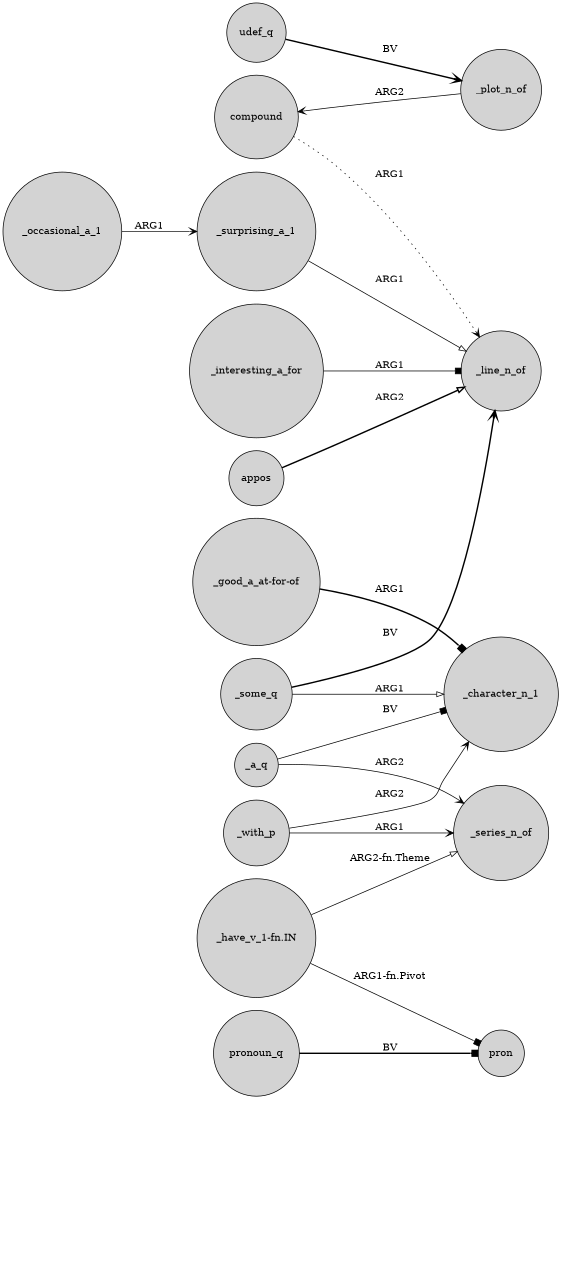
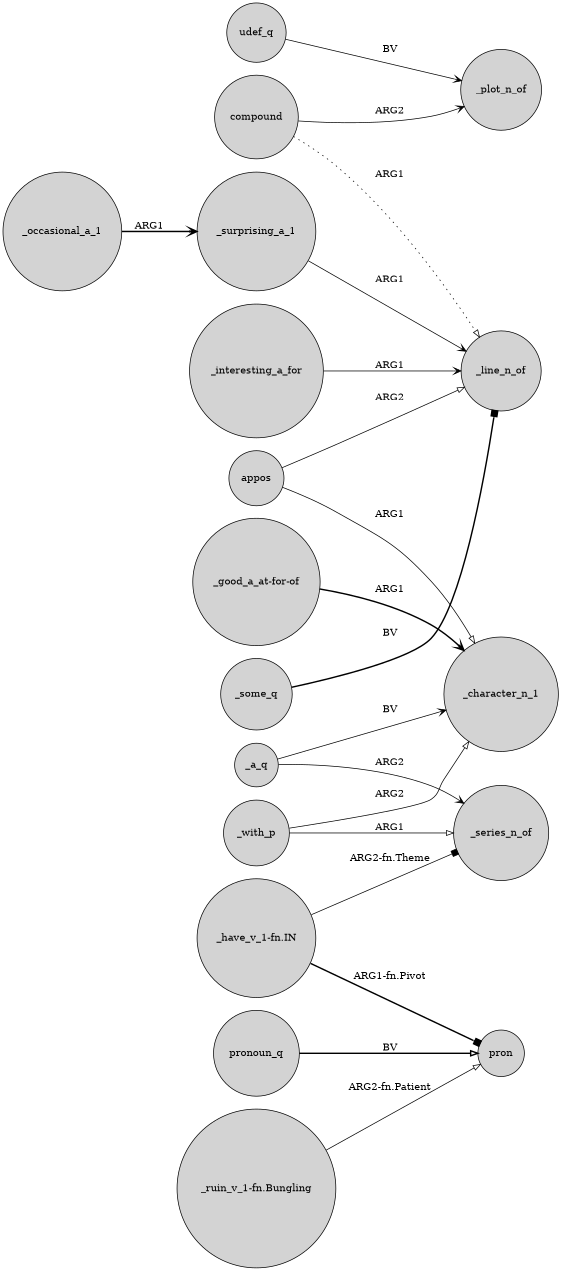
edge "udef_q" -> "_plot_n_of": style bold -> solid
edge "_plot_n_of" -> "compound": reversed
edge "compound" -> "_line_n_of": arrowhead vee -> onormal
edge "_occasional_a_1" -> "_surprising_a_1": style solid -> bold
edge "_surprising_a_1" -> "_line_n_of": arrowhead onormal -> vee
edge "_interesting_a_for" -> "_line_n_of": arrowhead box -> vee
edge "appos" -> "_line_n_of": style bold -> solid
edge "_some_q" -> "_line_n_of": arrowhead vee -> box
edge "_good_a_at-for-of" -> "_character_n_1": arrowhead box -> vee
edge "_some_q" -> "_character_n_1": now "appos" -> "_character_n_1"
edge "_a_q" -> "_character_n_1": arrowhead box -> vee
edge "_with_p" -> "_character_n_1": arrowhead vee -> onormal
edge "_with_p" -> "_series_n_of": arrowhead vee -> onormal
edge "_have_v_1-fn.IN" -> "_series_n_of": arrowhead onormal -> box
edge "_have_v_1-fn.IN" -> "pron": style solid -> bold
edge "pronoun_q" -> "pron": arrowhead box -> onormal
node "_ruin_v_1-fn.Bungling": added
